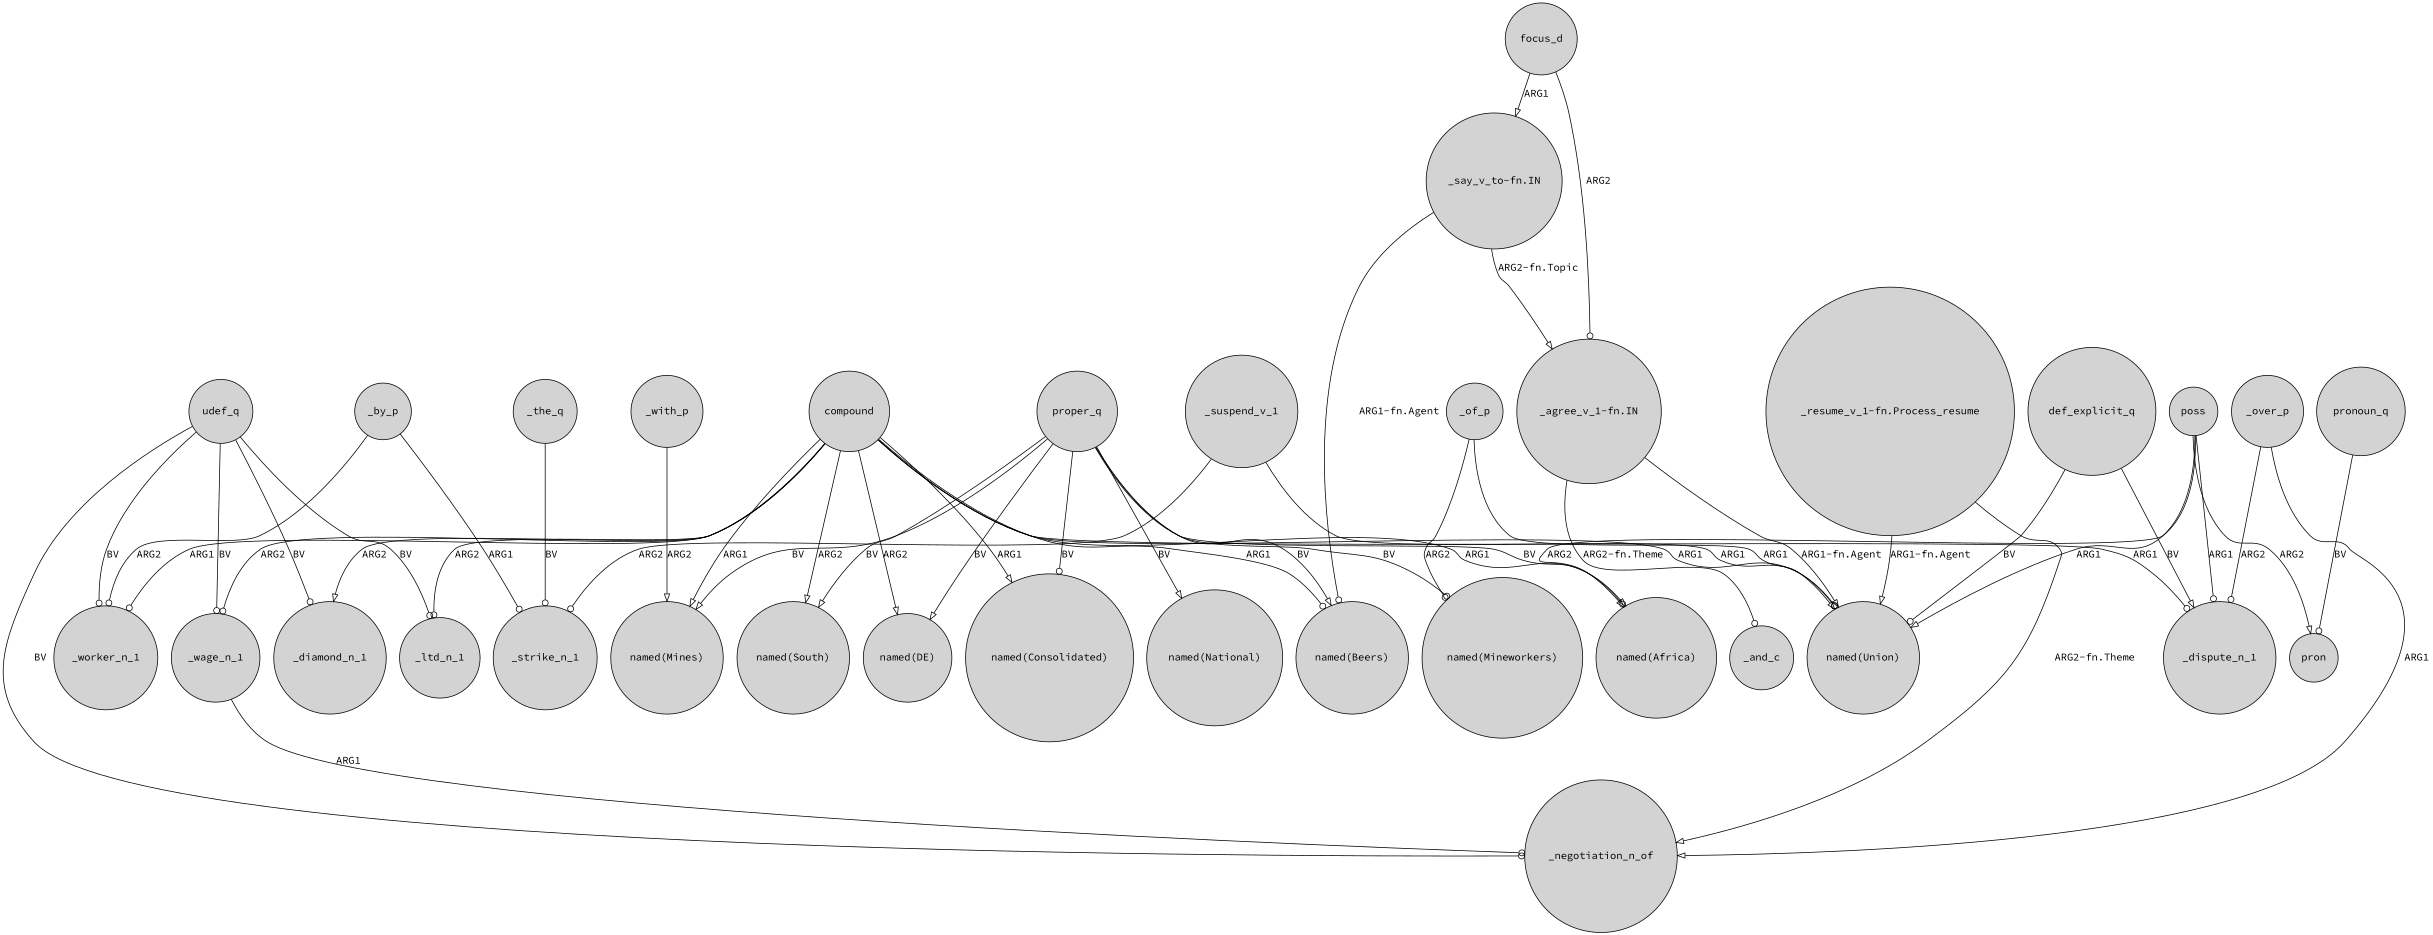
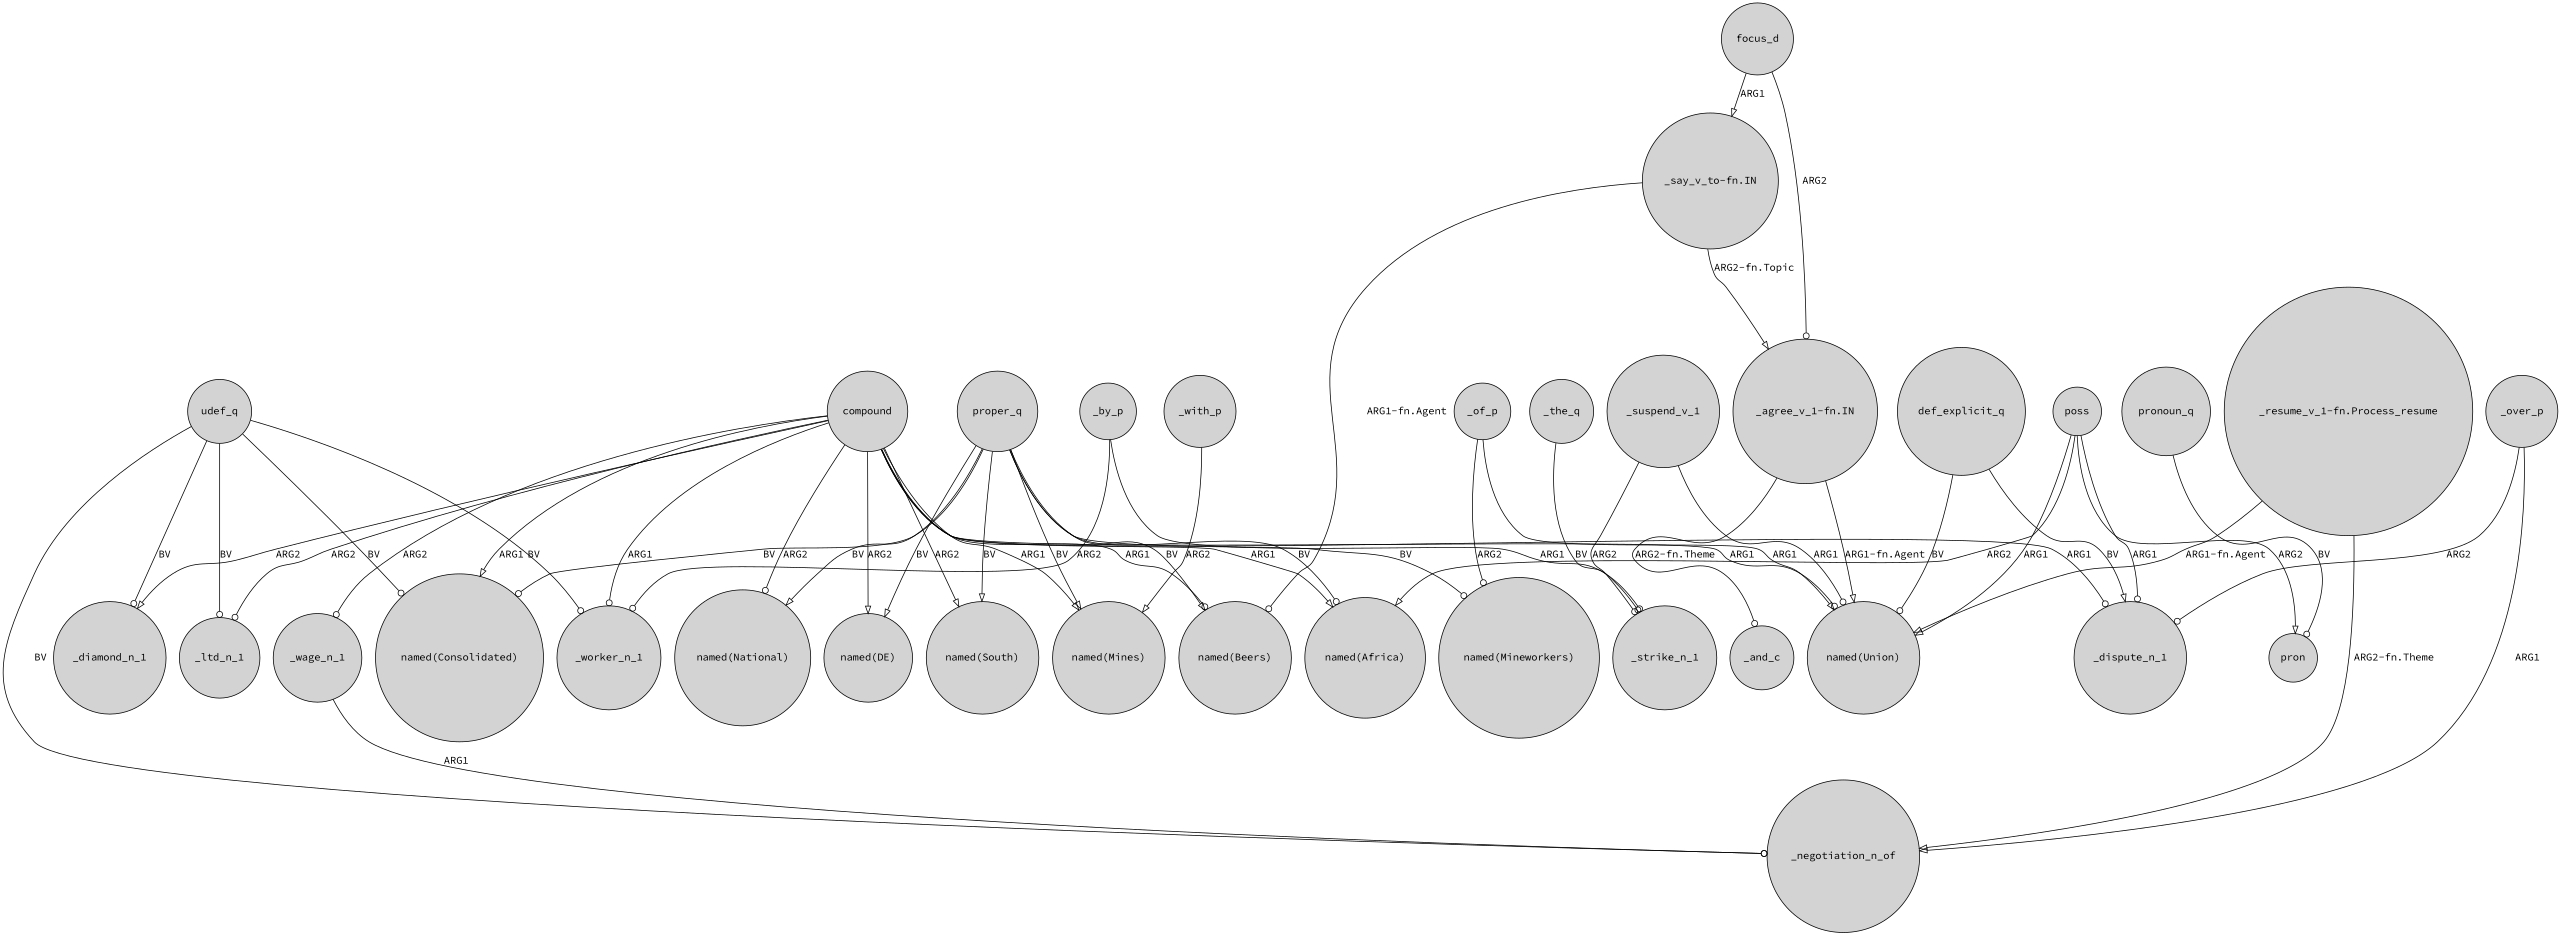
edge "compound" -> "named(National)": added, label "ARG2"
edge "udef_q" -> "_wage_n_1": now "udef_q" -> "named(Consolidated)"
